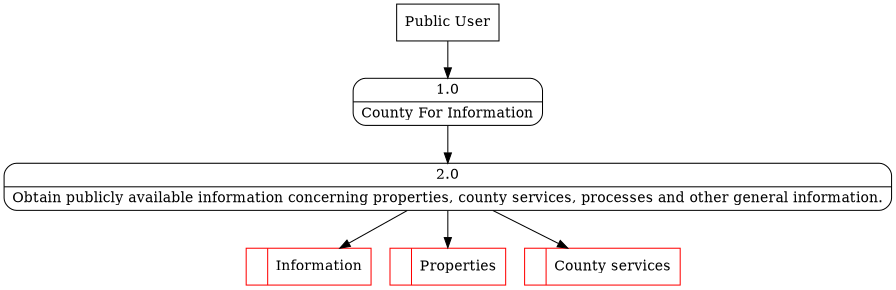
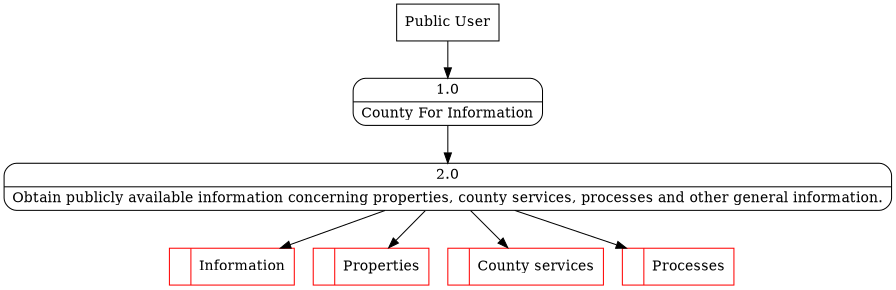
node "Processes": added
